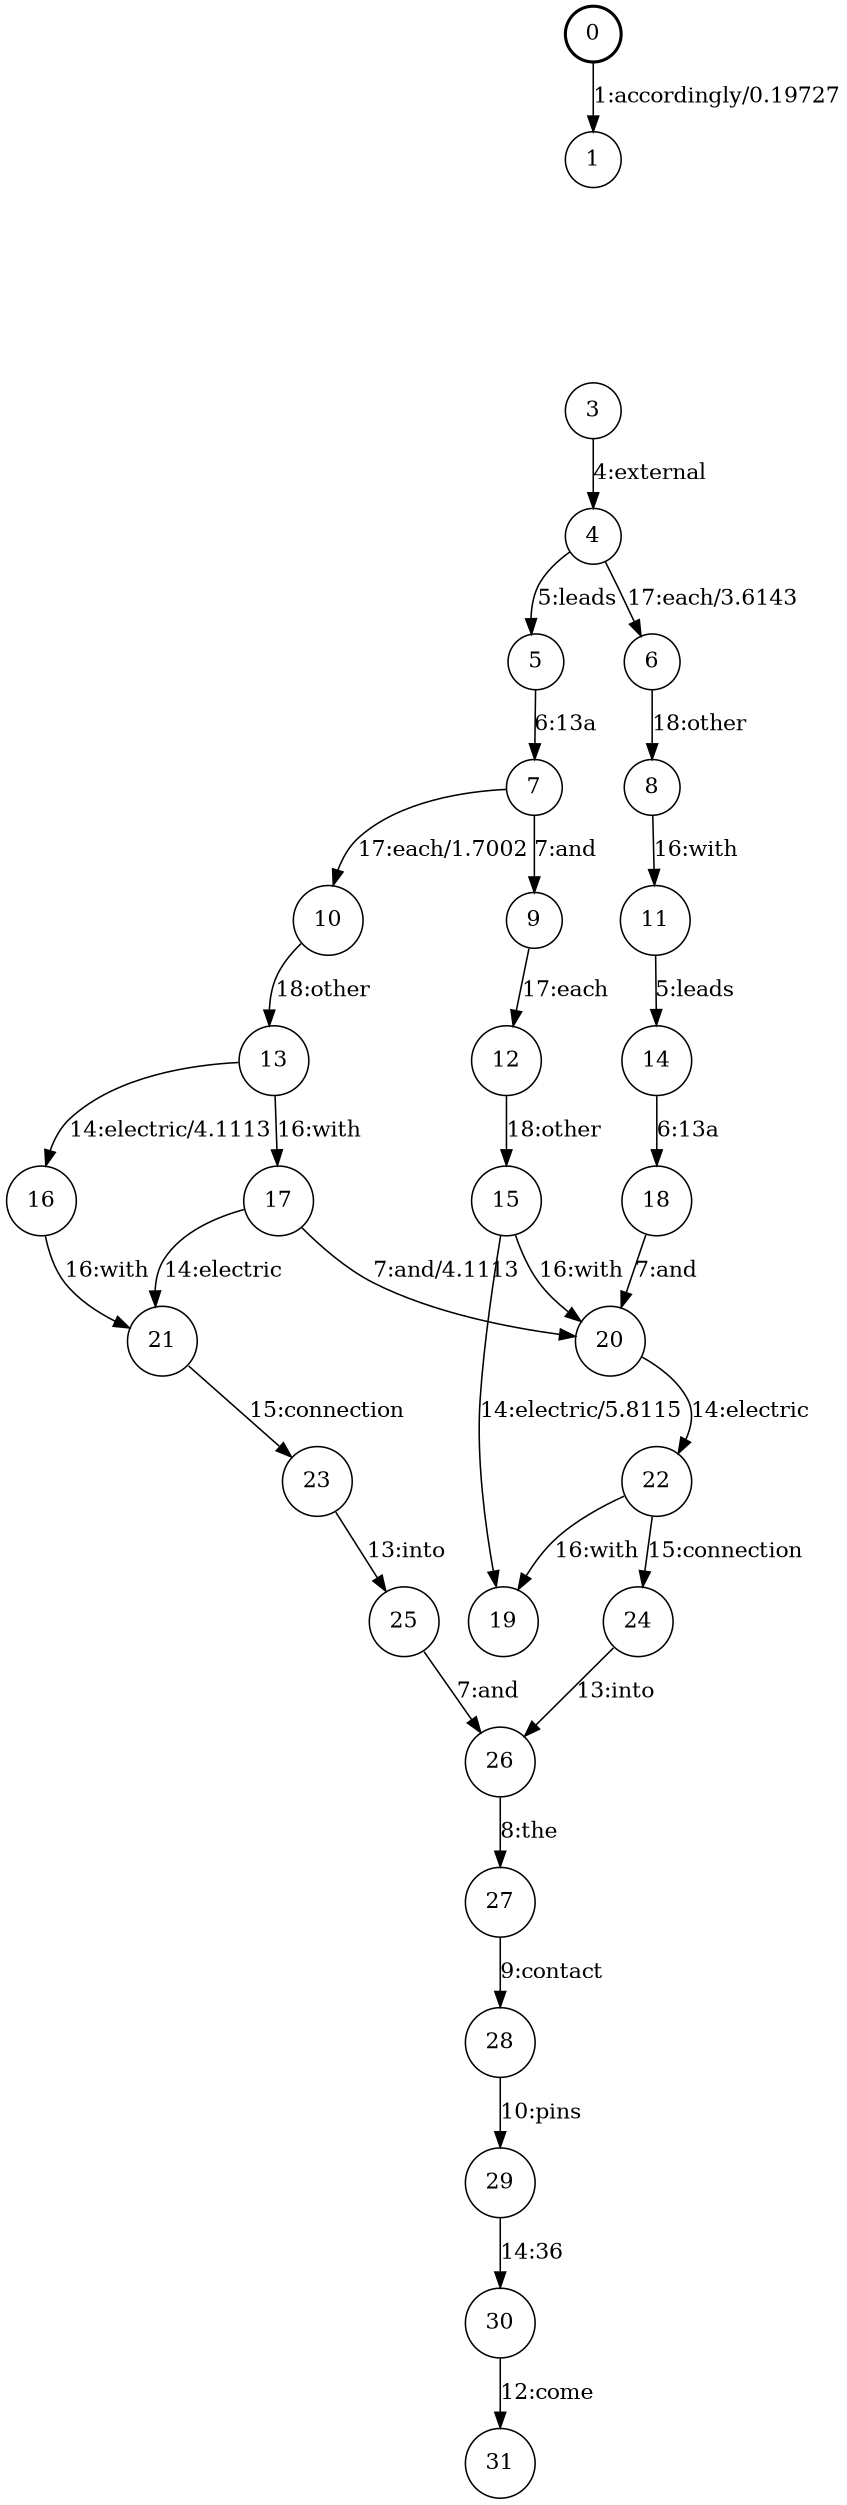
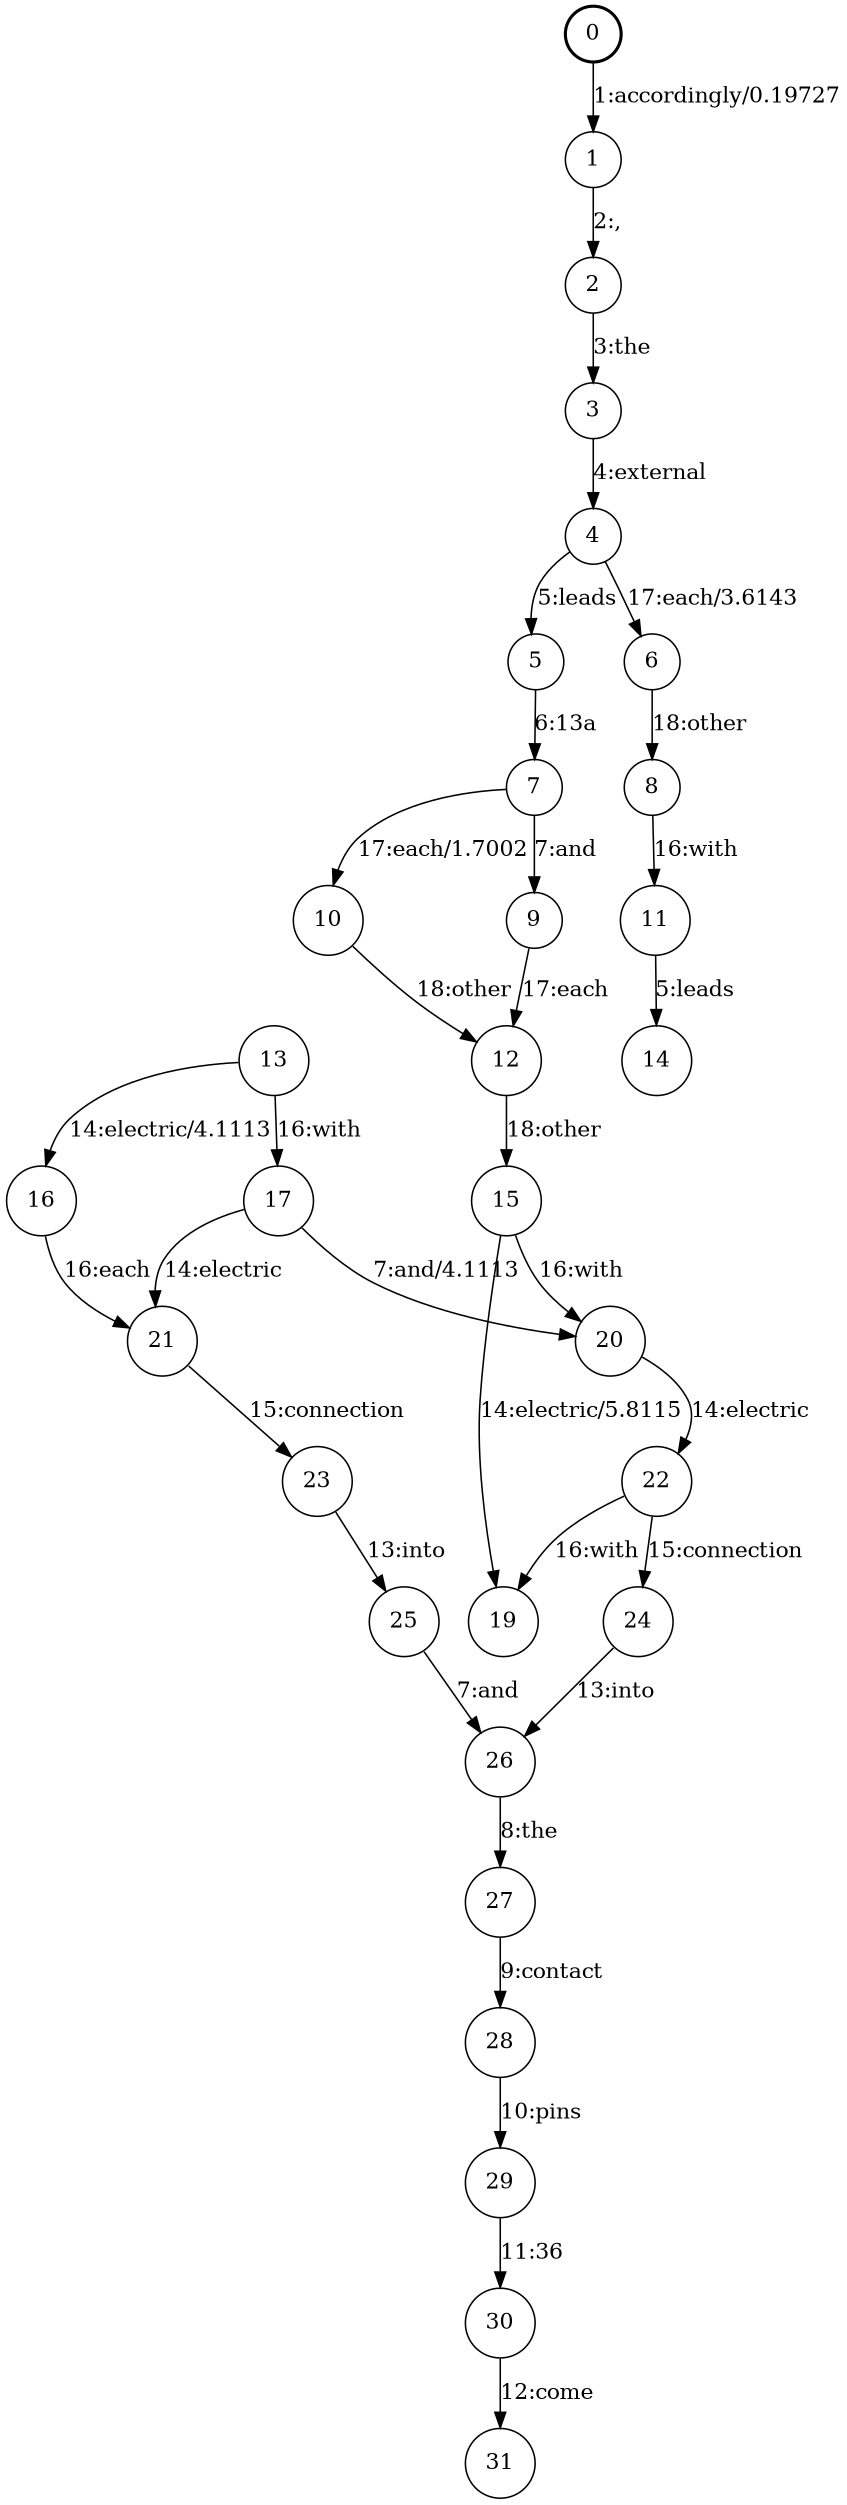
node "2": added
edge "10" -> "13": now "10" -> "12"
node "18": removed
edge "16" -> "21": label "16:with" -> "16:each"
edge "29" -> "30": label "14:36" -> "11:36"
